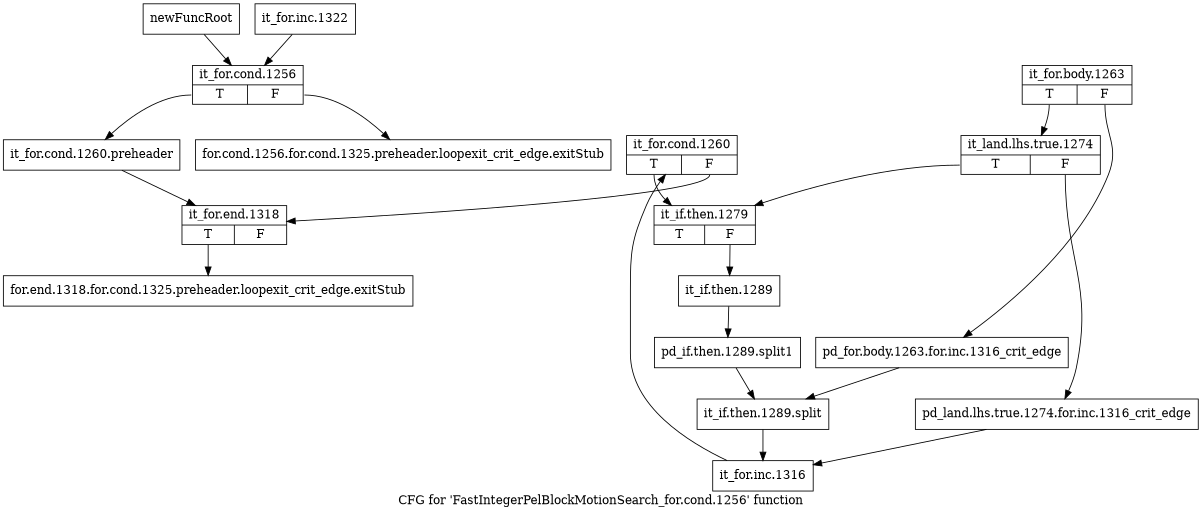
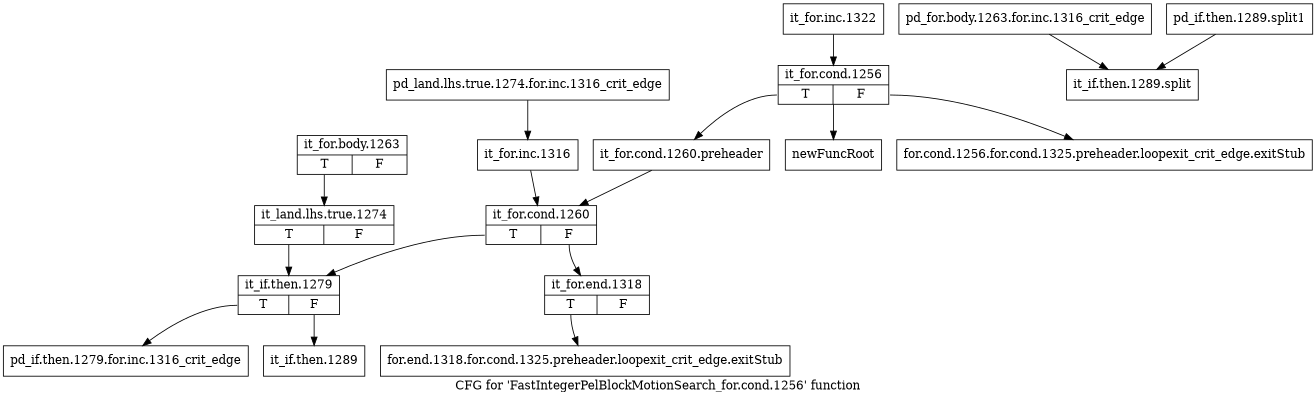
edge "newFuncRoot" -> "it_for.cond.1256": reversed
edge "it_for.cond.1260.preheader" -> "it_for.end.1318": now "it_for.cond.1260.preheader" -> "it_for.cond.1260"
edge "it_for.body.1263" -> "pd_for.body.1263.for.inc.1316_crit_edge": removed
edge "it_land.lhs.true.1274" -> "pd_land.lhs.true.1274.for.inc.1316_crit_edge": removed
edge "it_if.then.1289" -> "pd_if.then.1289.split1": removed
node "pd_if.then.1279.for.inc.1316_crit_edge": added
edge "it_if.then.1289.split" -> "it_for.inc.1316": removed
